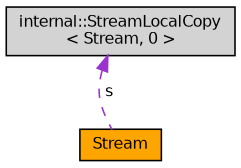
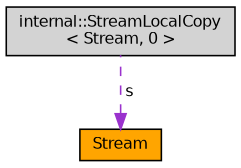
edge "Stream" -> "internal::StreamLocalCopy < Stream, 0 >": reversed
